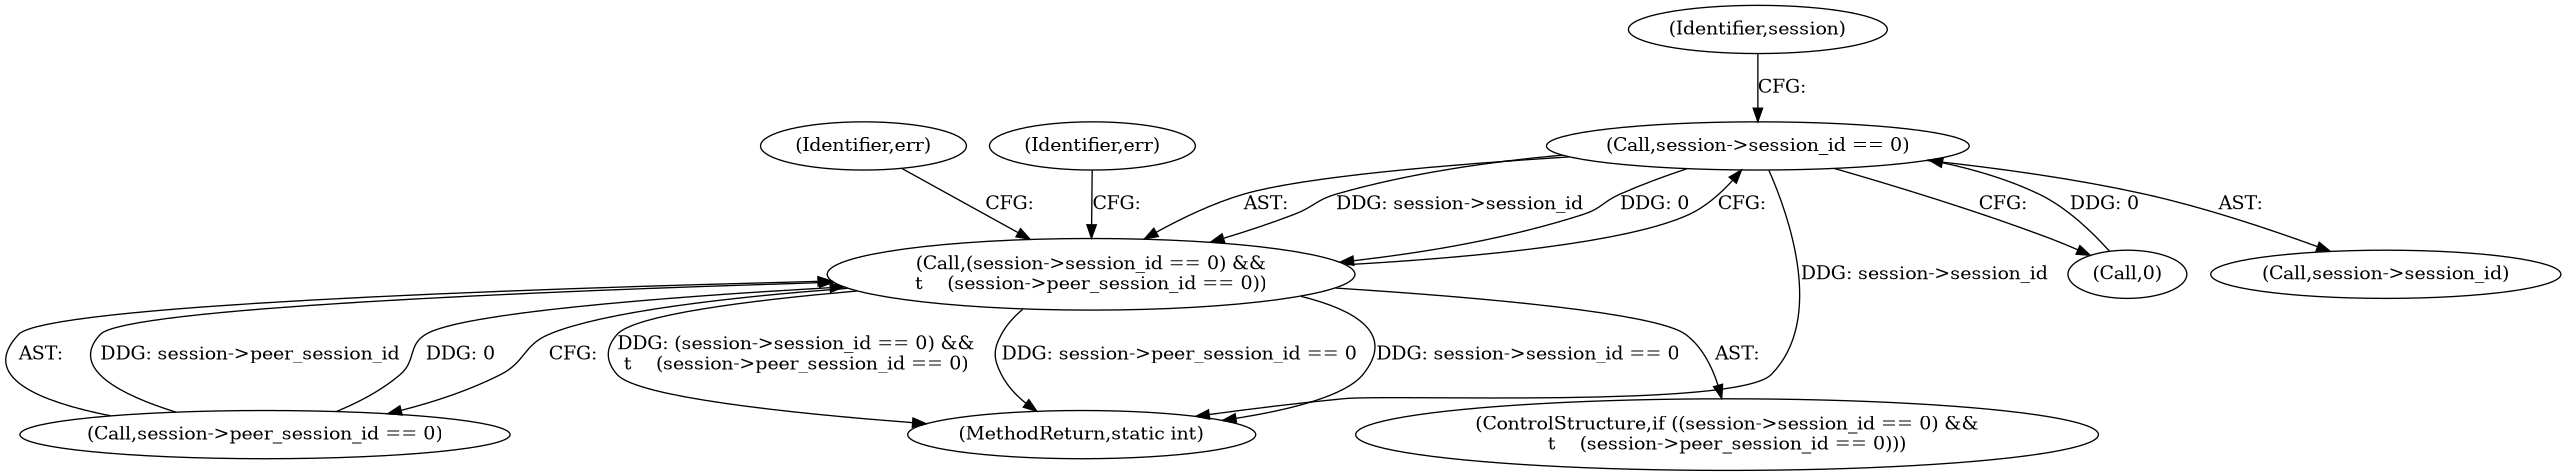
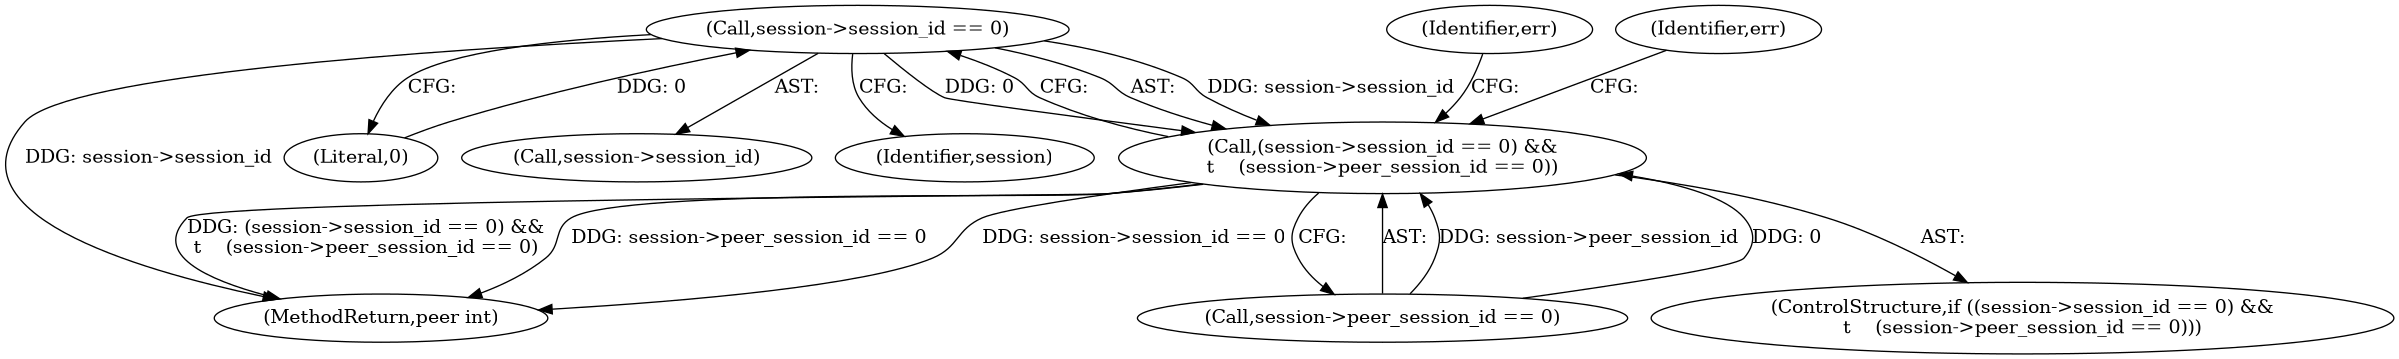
edge "(Identifier,session)" -> "(Call,session->session_id == 0)": reversed
node "(Call,0)": label "(Call,0)" -> "(Literal,0)"
node "(MethodReturn,static int)": label "(MethodReturn,static int)" -> "(MethodReturn,peer int)"
